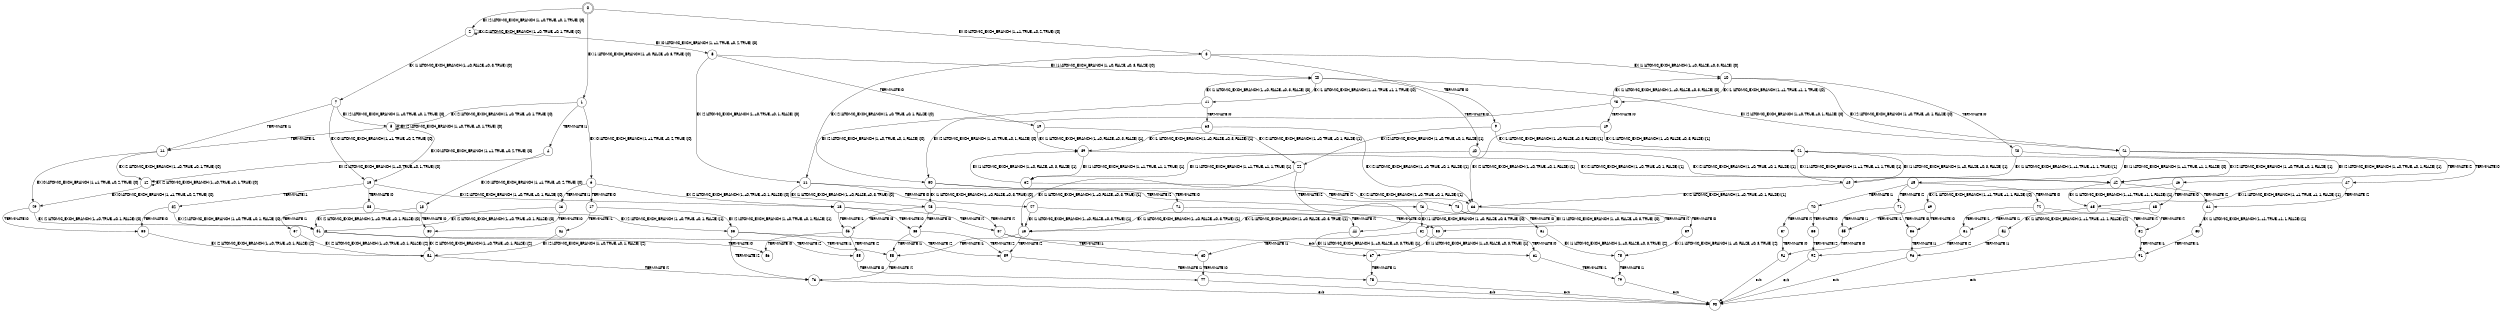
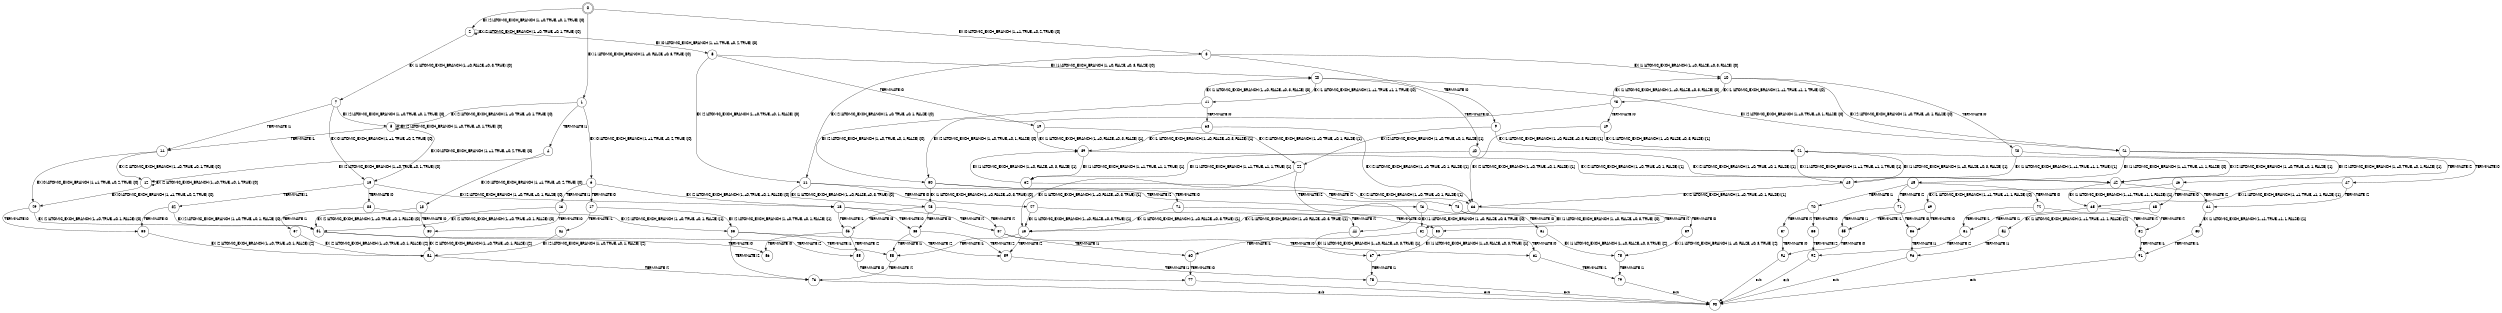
edge "37" -> "61": label "exit" -> "TERMINATE !0"
